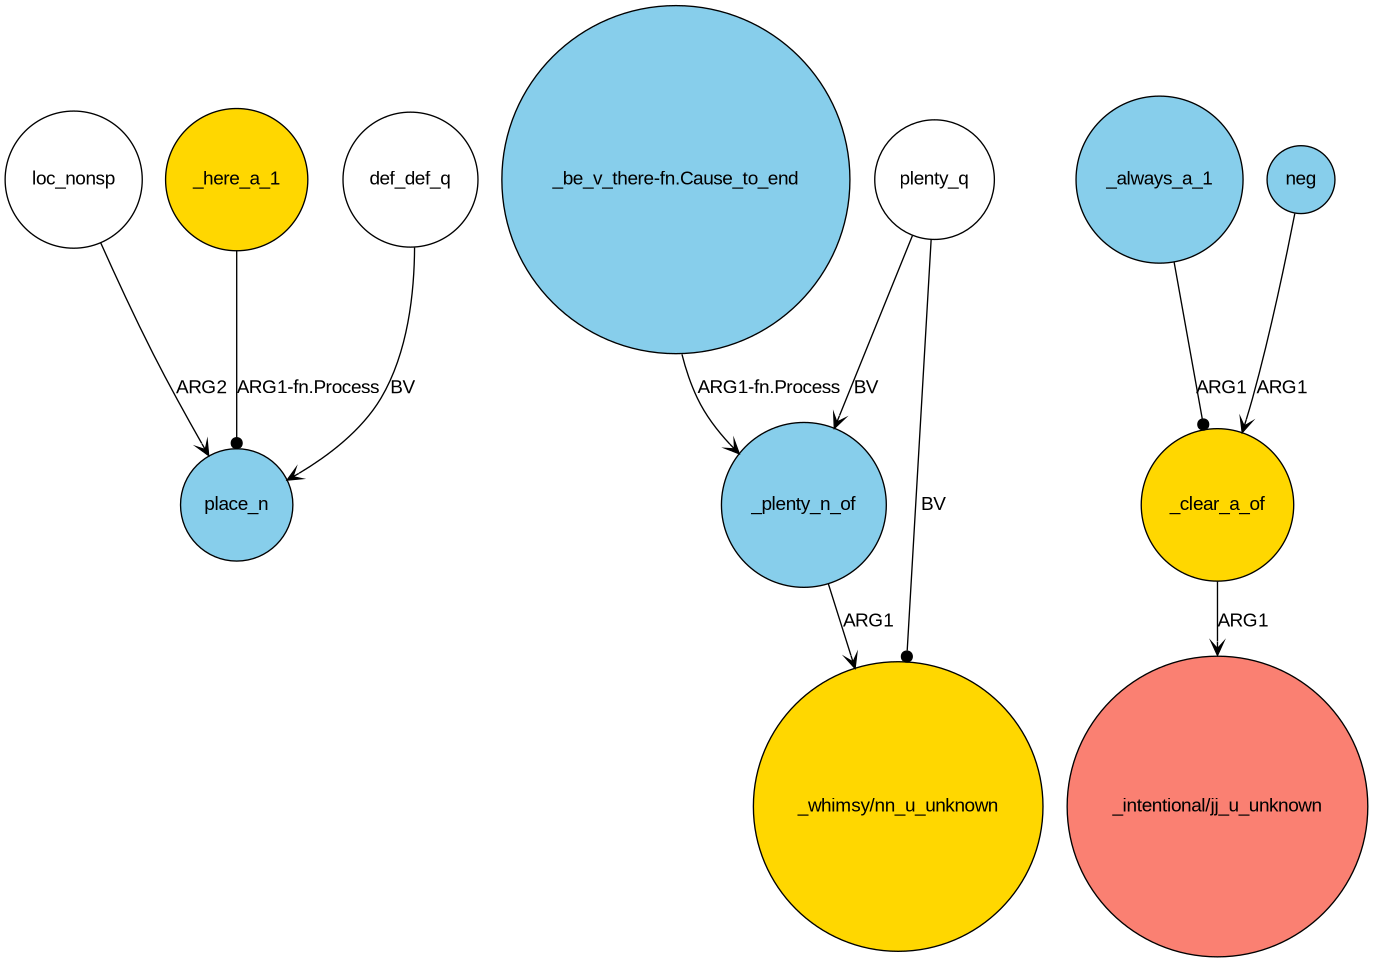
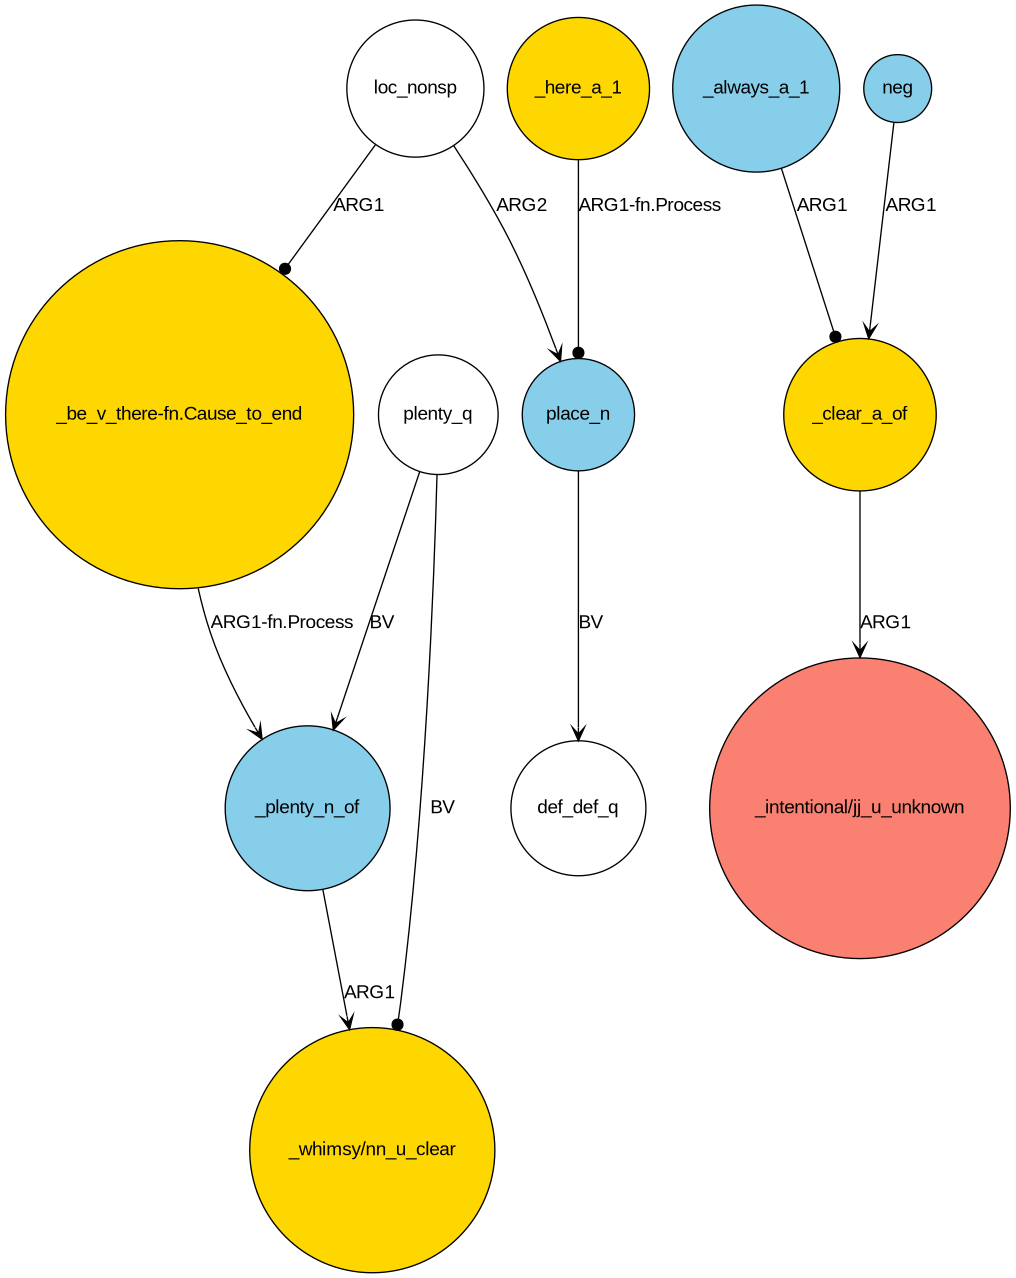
node "_be_v_there-fn.Cause_to_end": fillcolor skyblue -> gold
edge "loc_nonsp" -> "_be_v_there-fn.Cause_to_end": added, label "ARG1"
edge "def_def_q" -> "place_n": reversed
node "_whimsy/nn_u_unknown": label "_whimsy/nn_u_unknown" -> "_whimsy/nn_u_clear"
